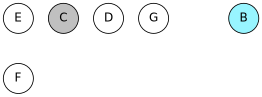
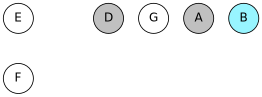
node "C": removed
node "D": fillcolor white -> gray
node "A": added
